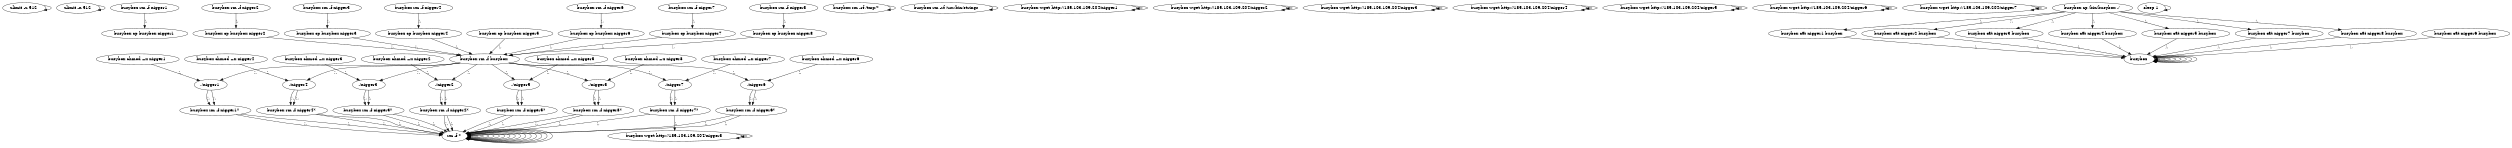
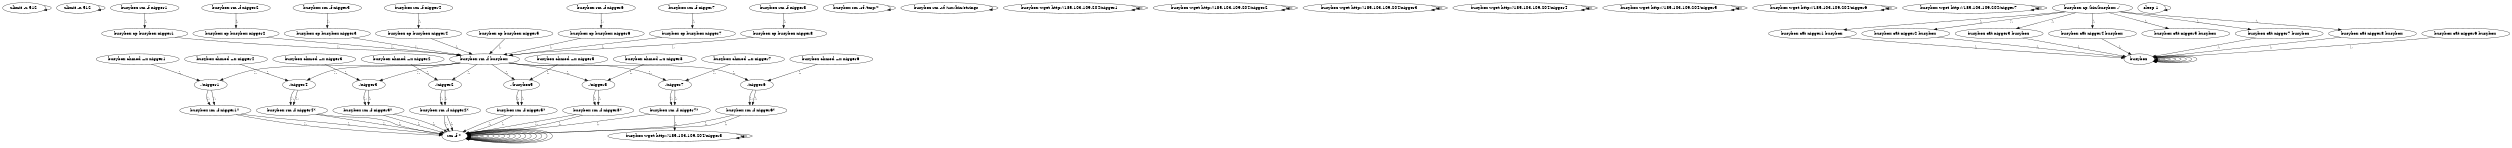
edge "busybox cat nigger5 busybox" -> "busybox": removed, label ";,"
edge "busybox cp busybox nigger1" -> "busybox rm -f busybox": added, label ";,"
node "./nigger5": label "./nigger5" -> "./busybox5"
